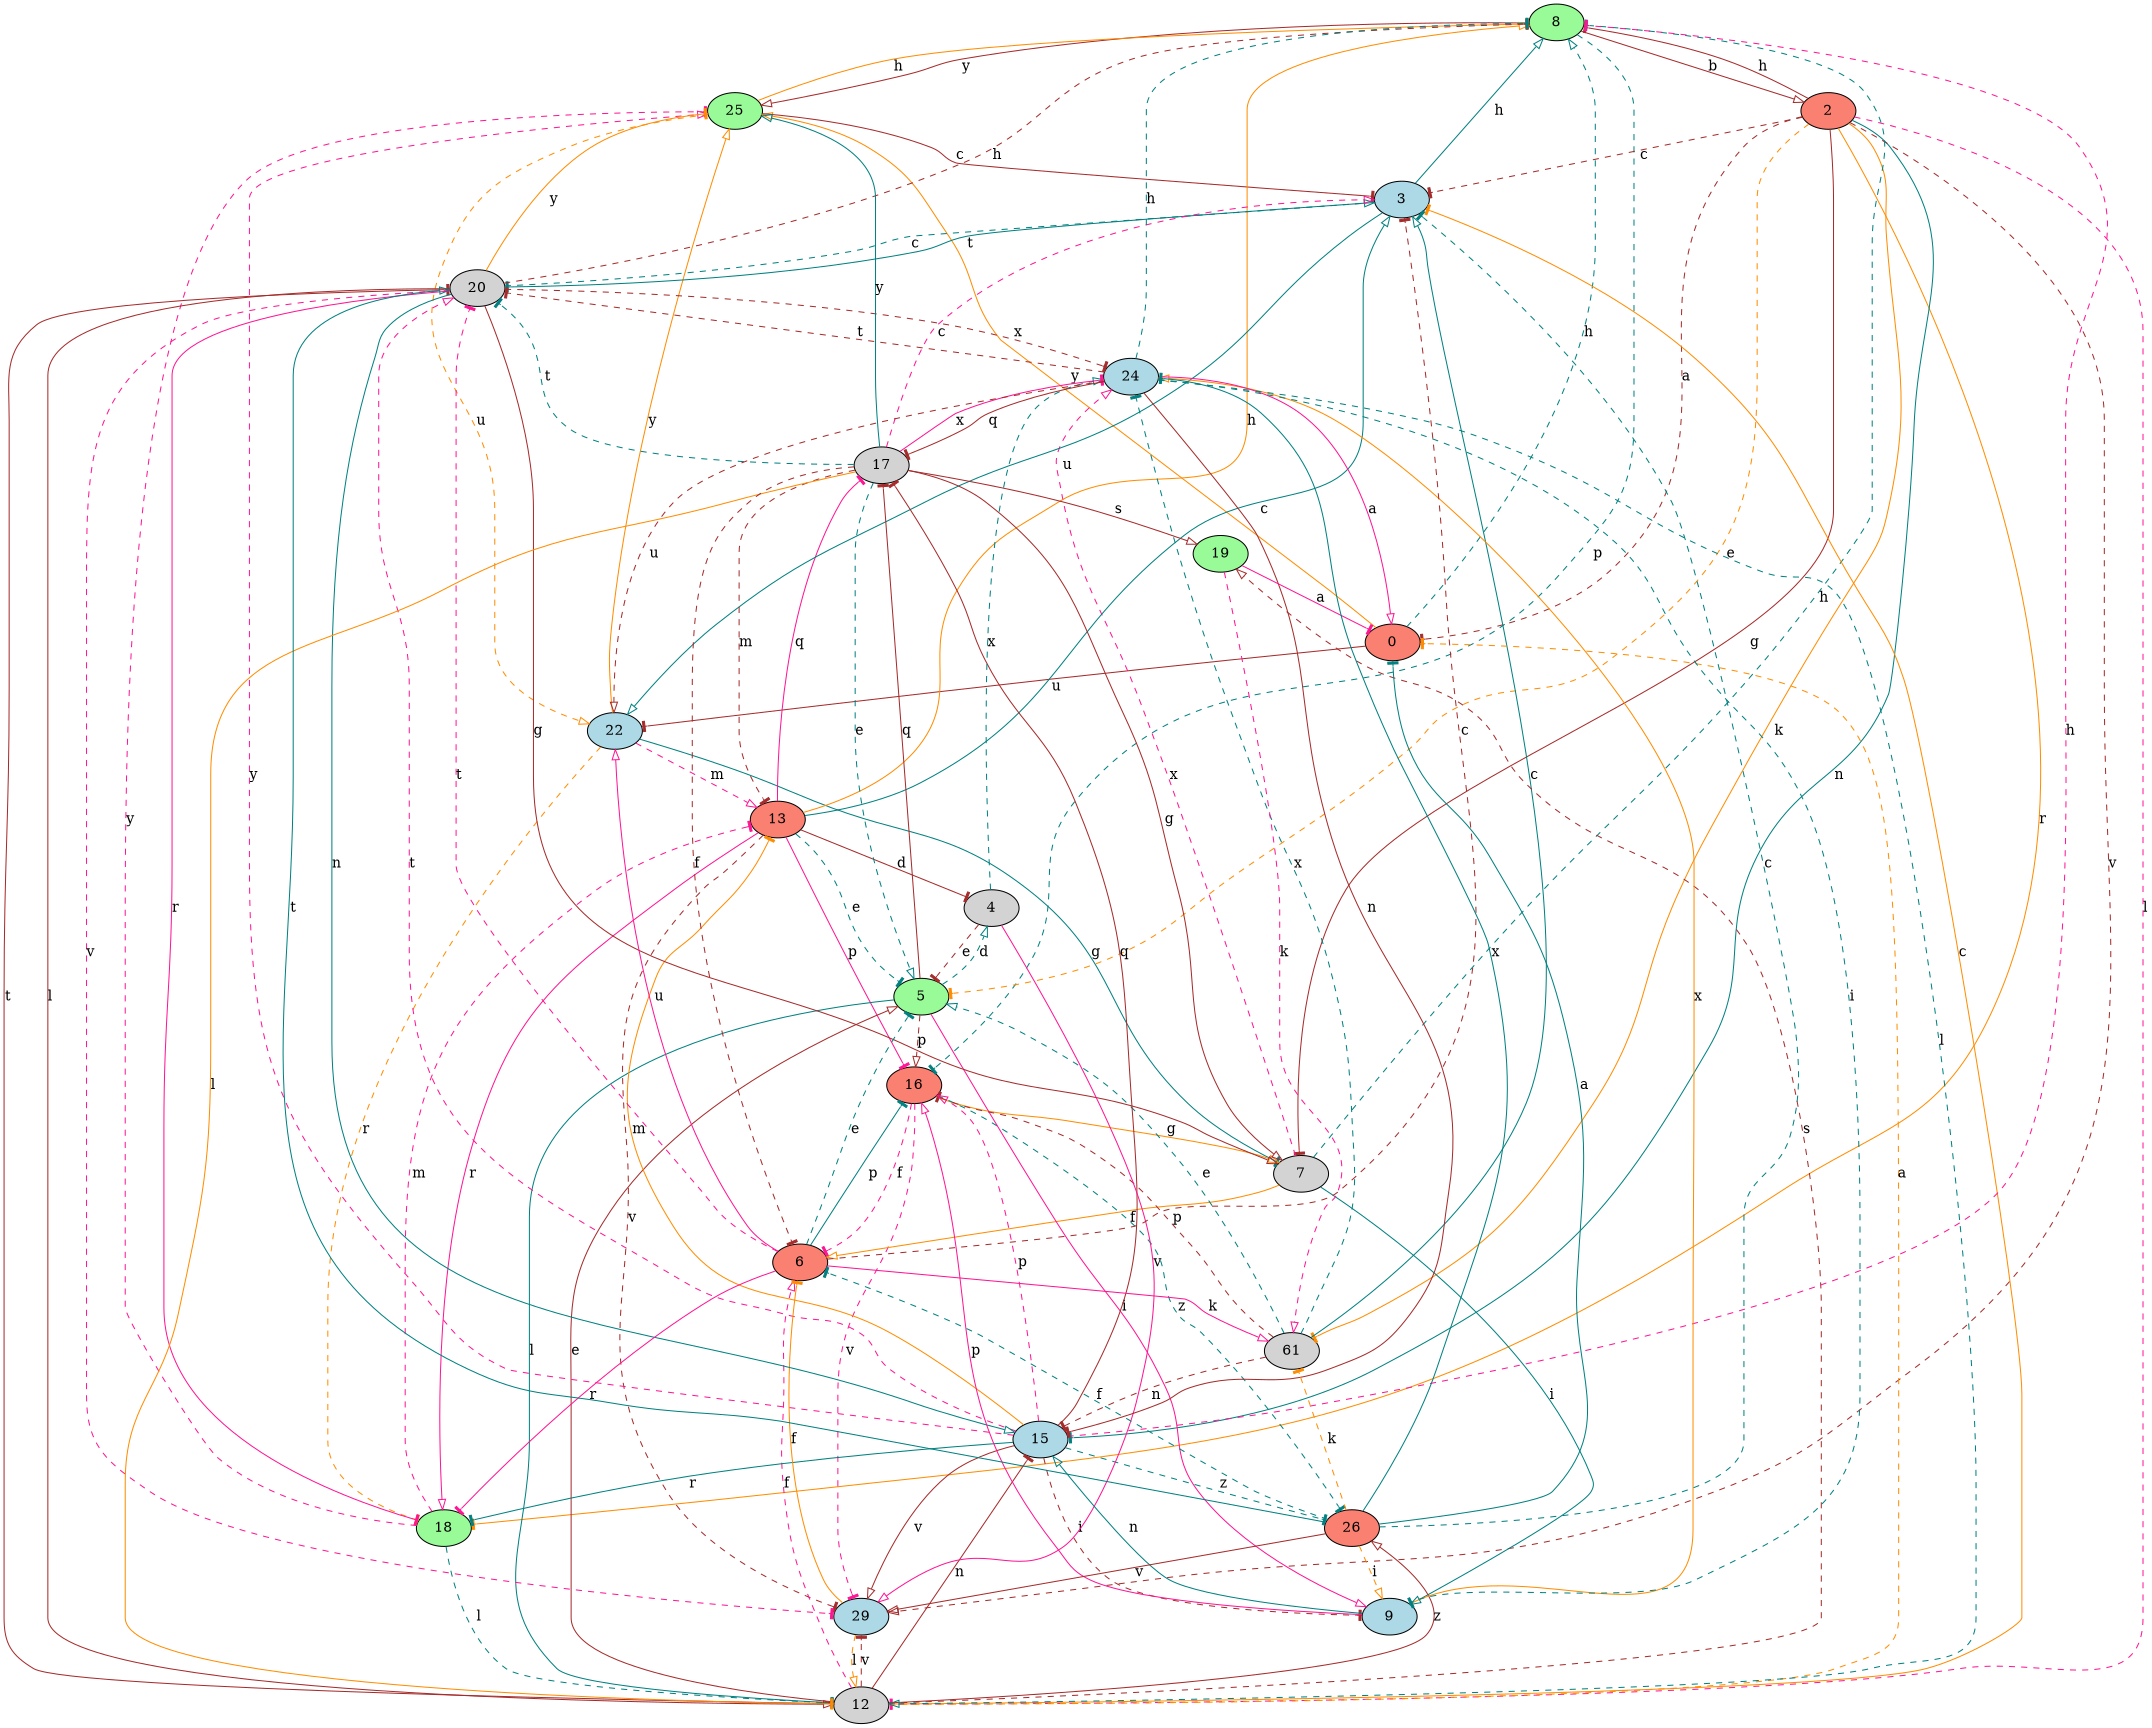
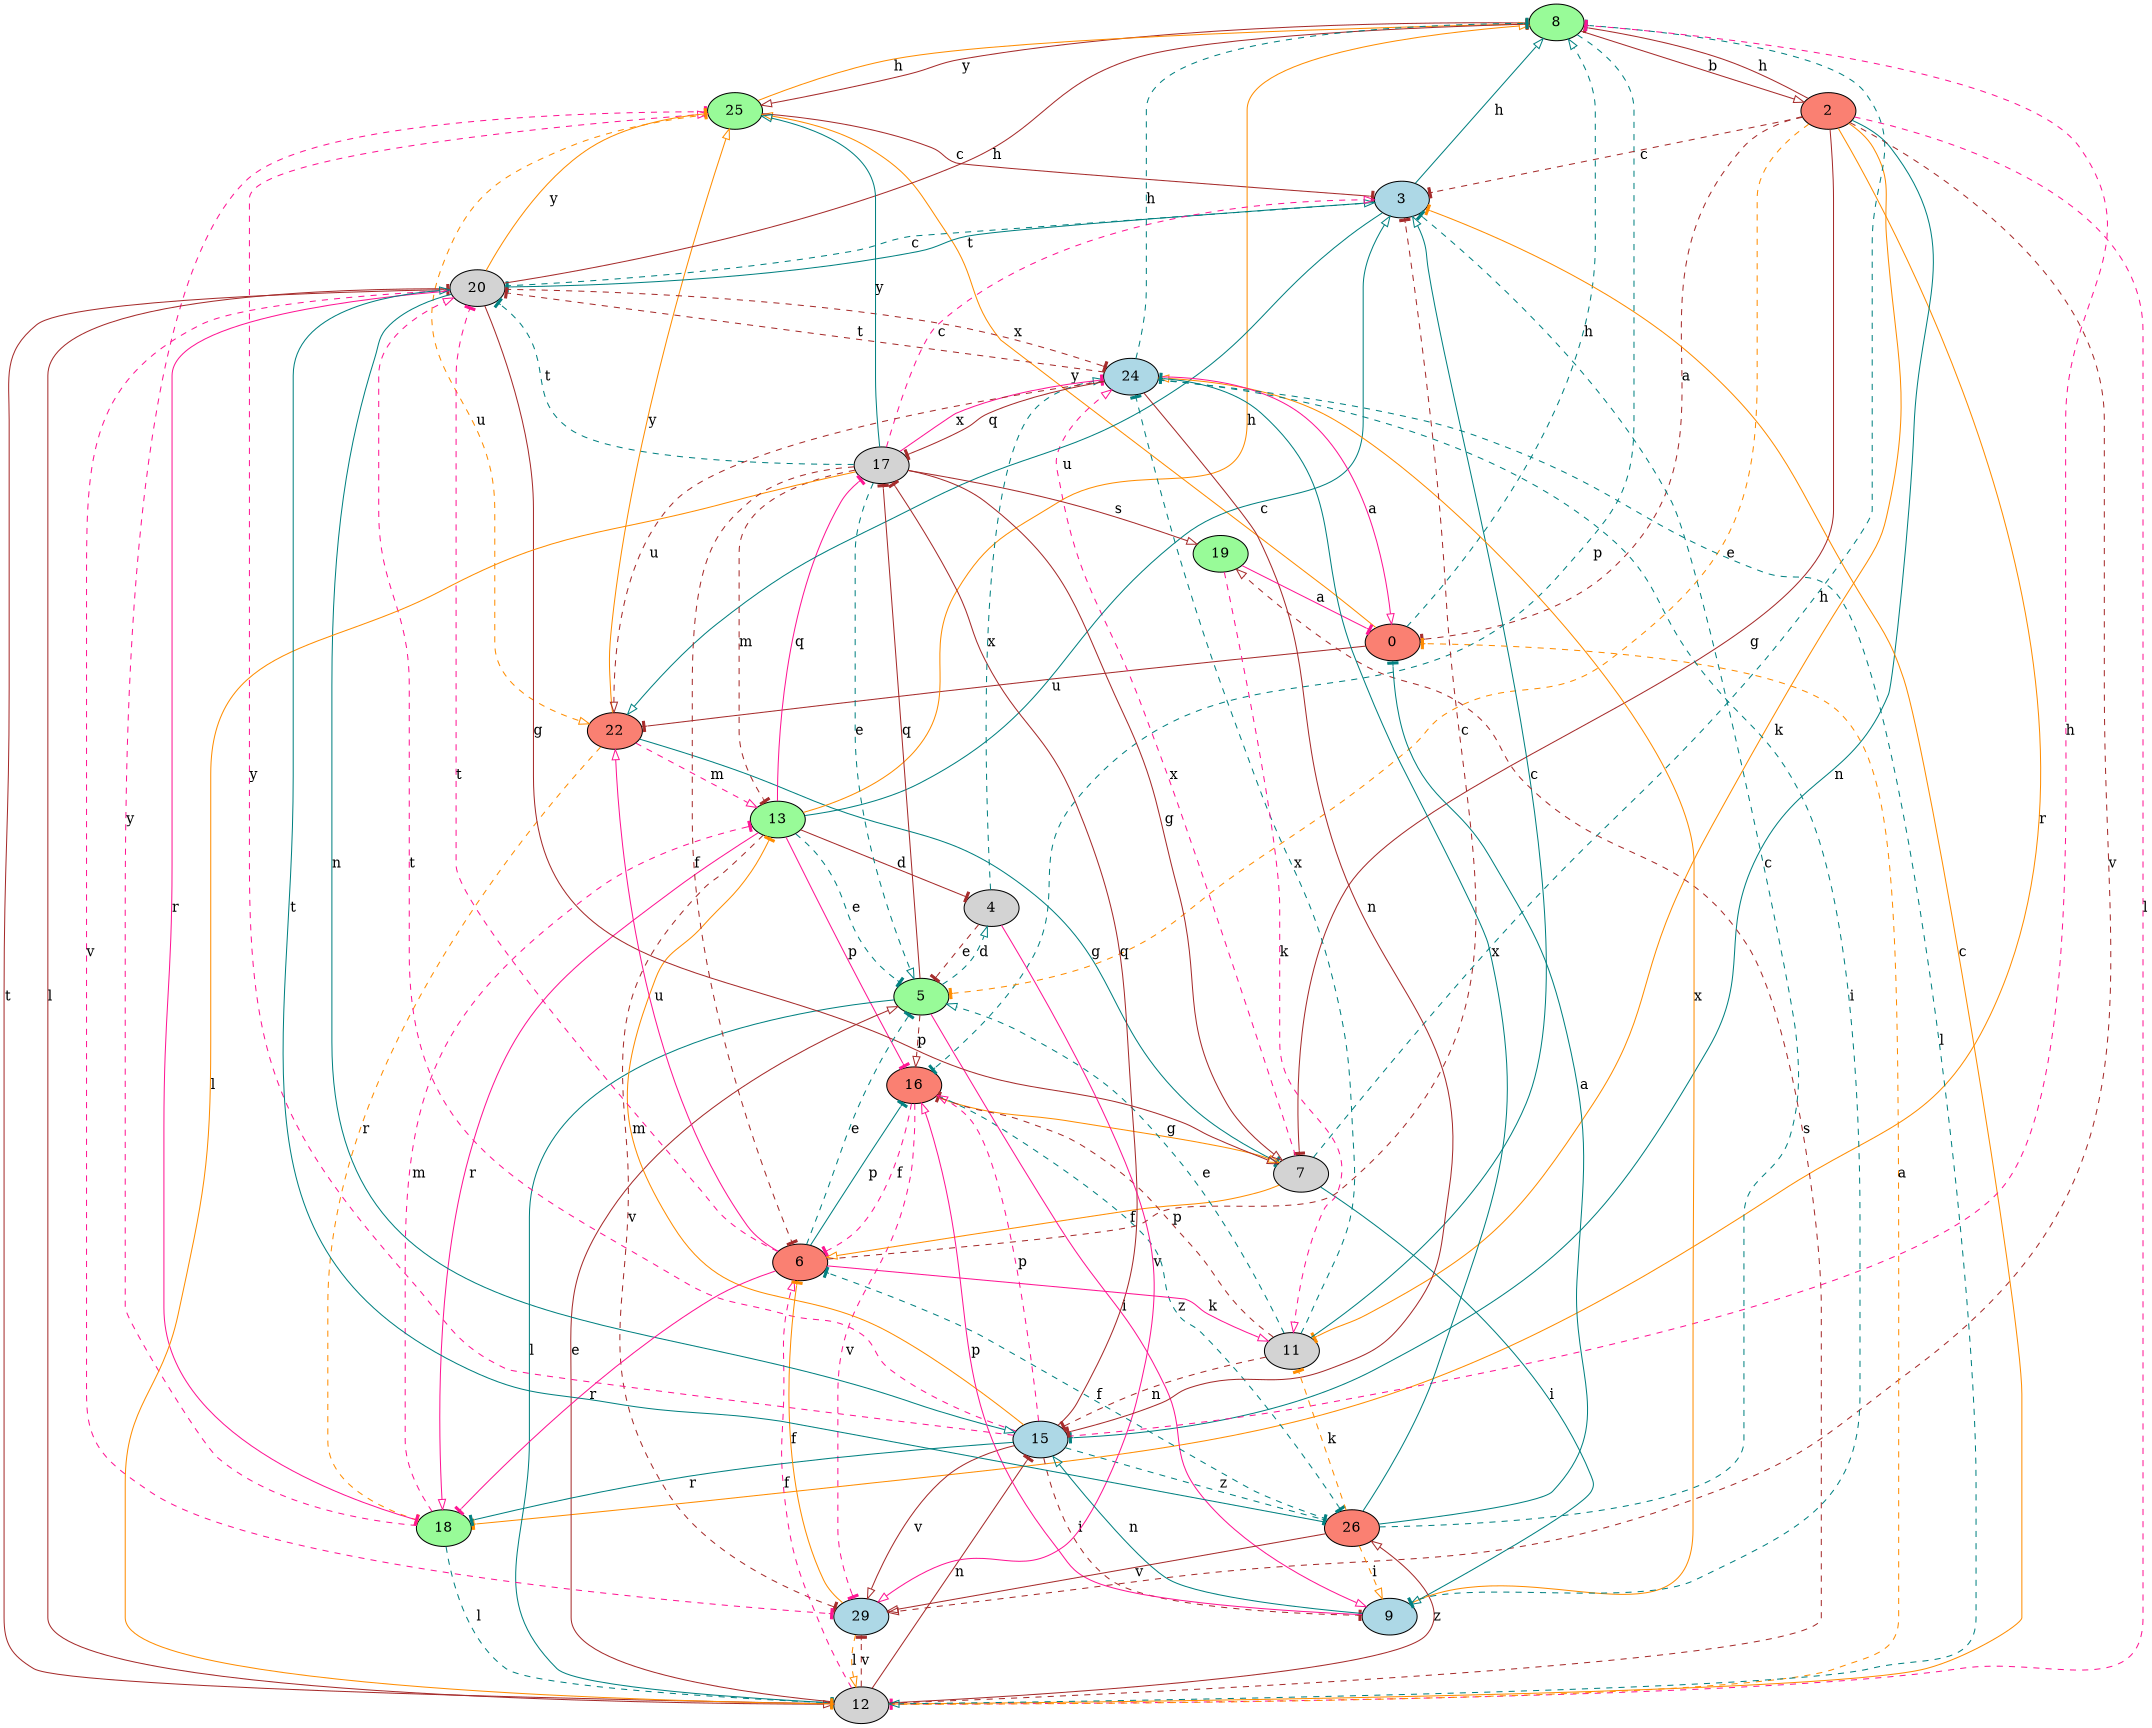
edge "20" -> "8": style dashed -> solid
node "22": fillcolor lightblue -> salmon
node "13": fillcolor salmon -> palegreen
node "61": label "61" -> "11"
